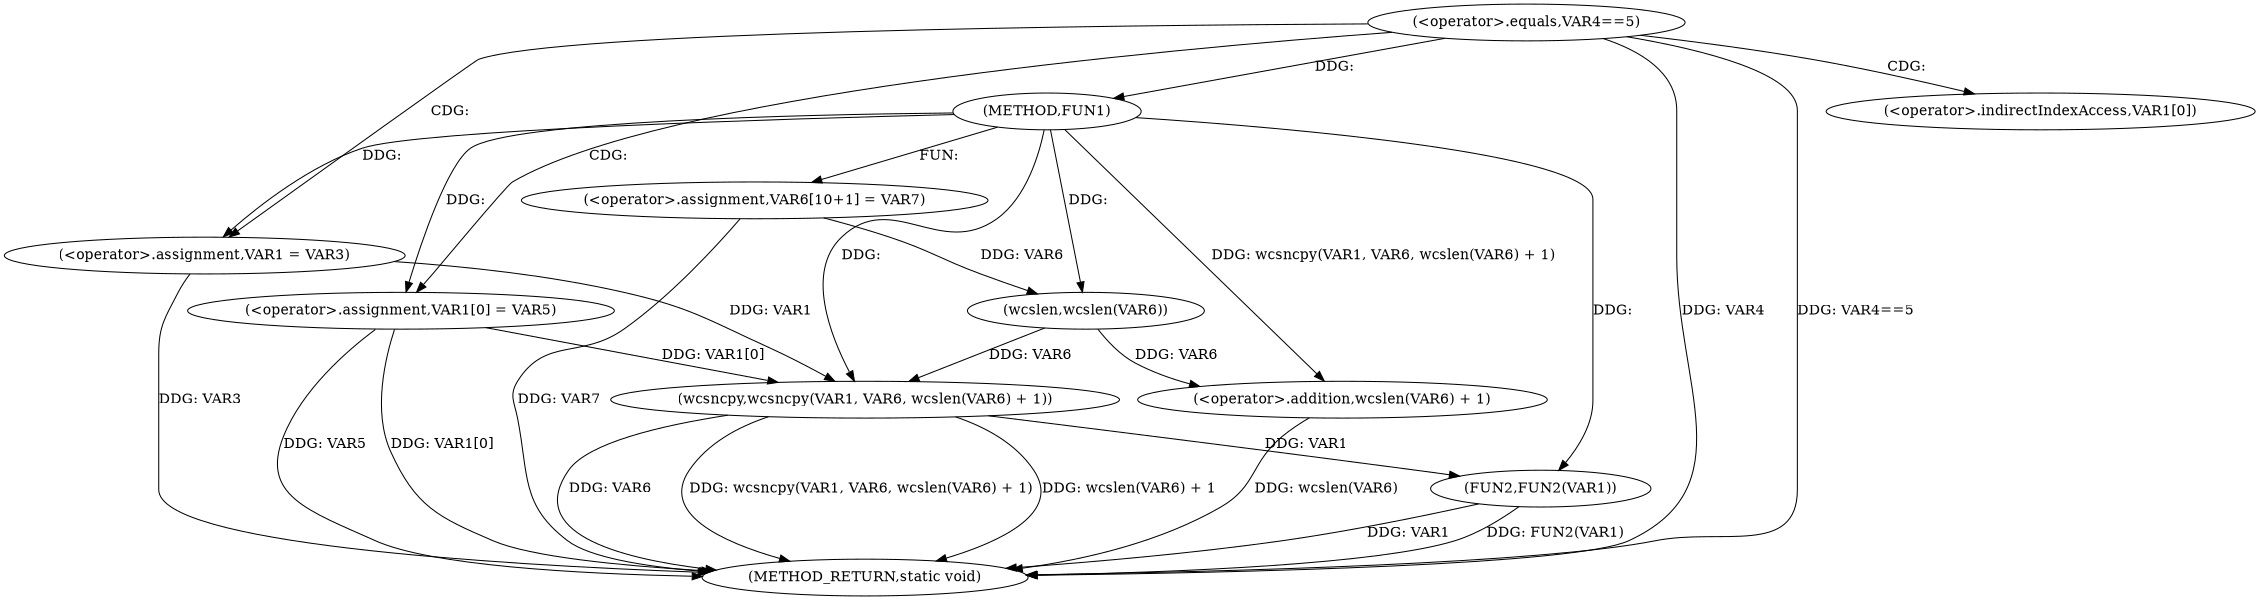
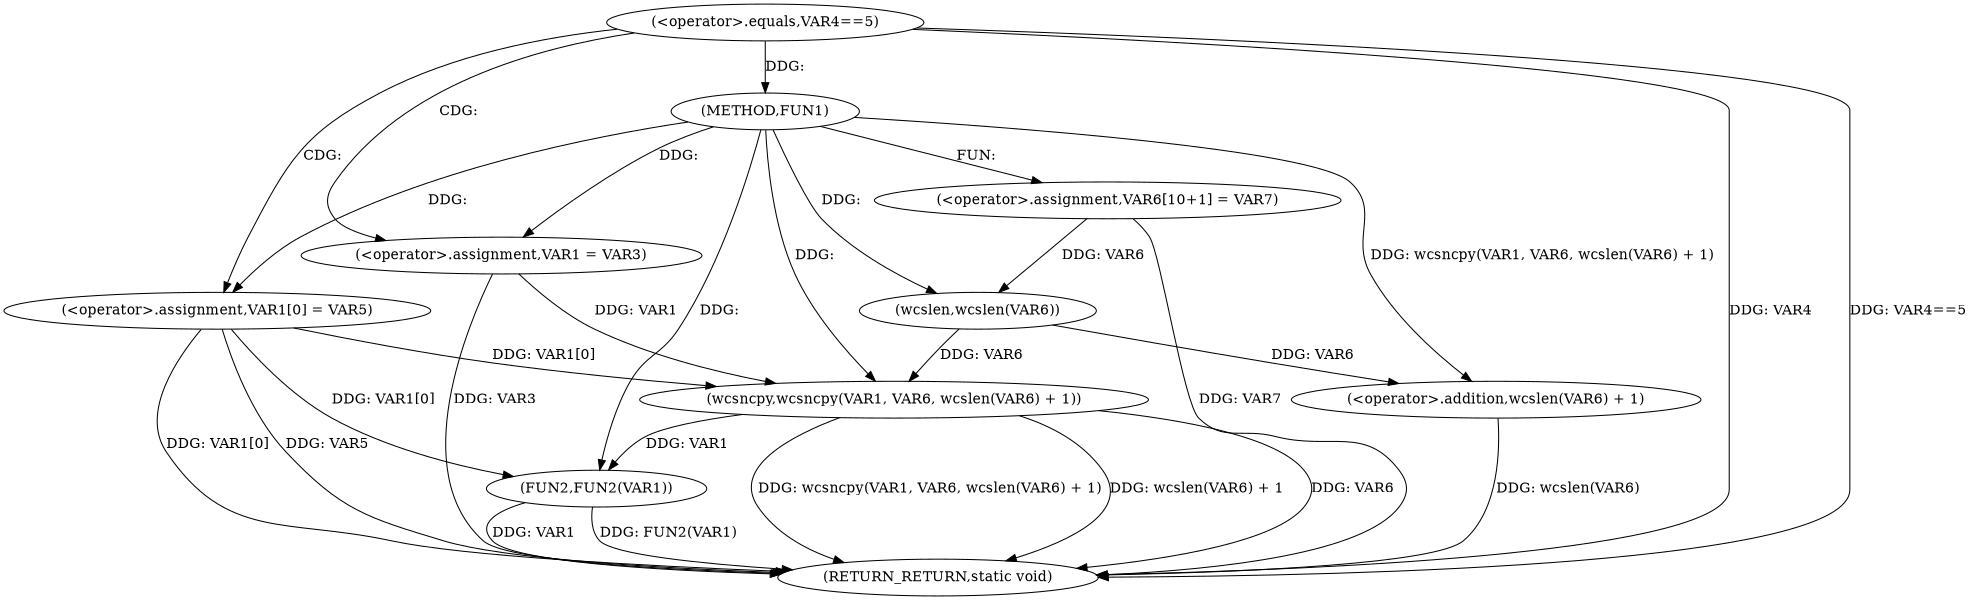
node "(<operator>.indirectIndexAccess,VAR1[0])": removed
edge "(<operator>.assignment,VAR1[0] = VAR5)" -> "(FUN2,FUN2(VAR1))": added, label "DDG: VAR1[0]"
node "(METHOD_RETURN,static void)": label "(METHOD_RETURN,static void)" -> "(RETURN_RETURN,static void)"
